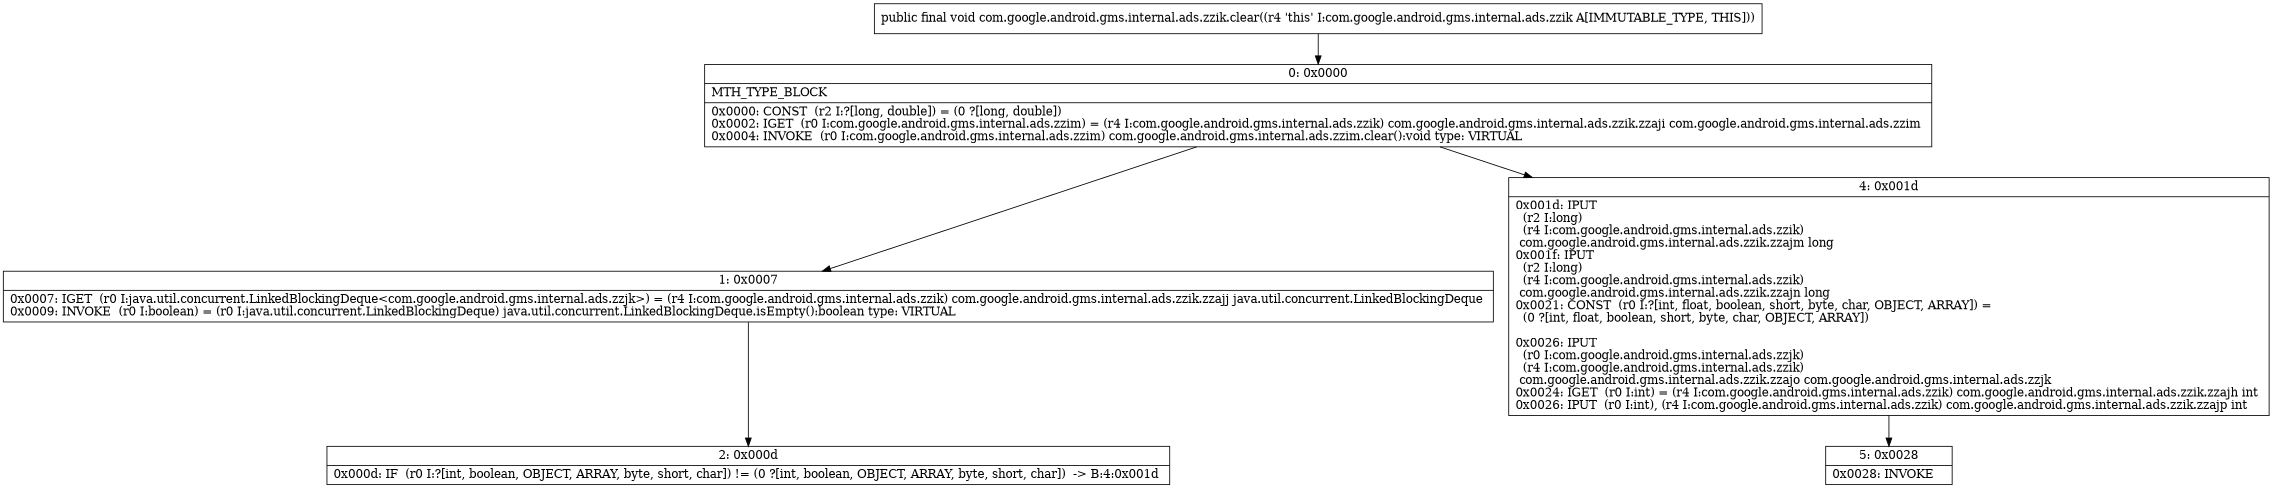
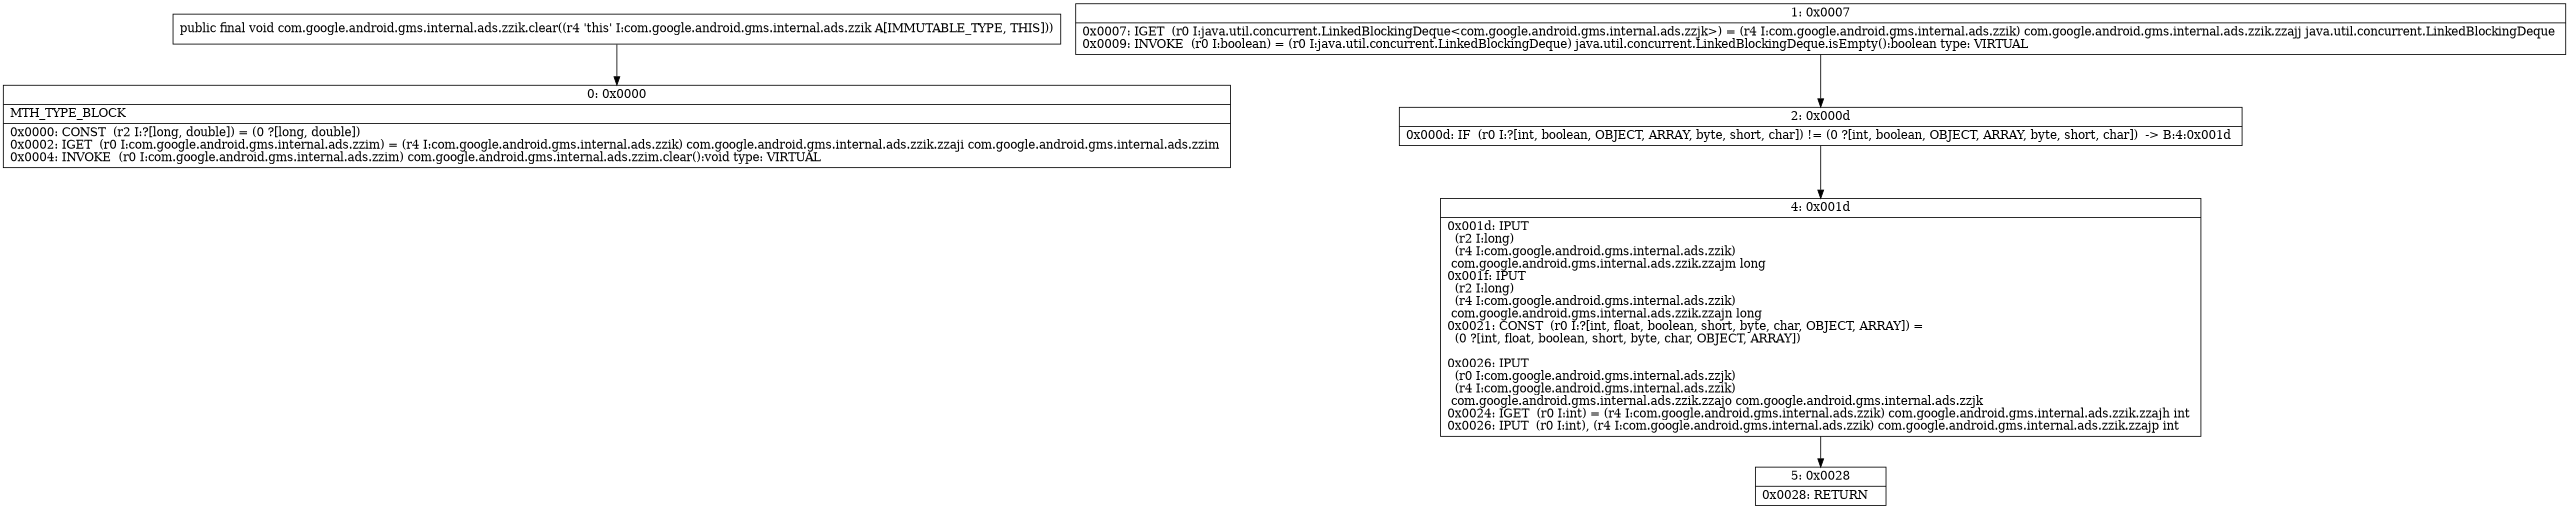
edge "0: 0x0000" -> "4: 0x001d": now "2: 0x000d" -> "4: 0x001d"
edge "0: 0x0000" -> "1: 0x0007": removed
node "5: 0x0028": text "0x0028: INVOKE" -> "0x0028: RETURN"
